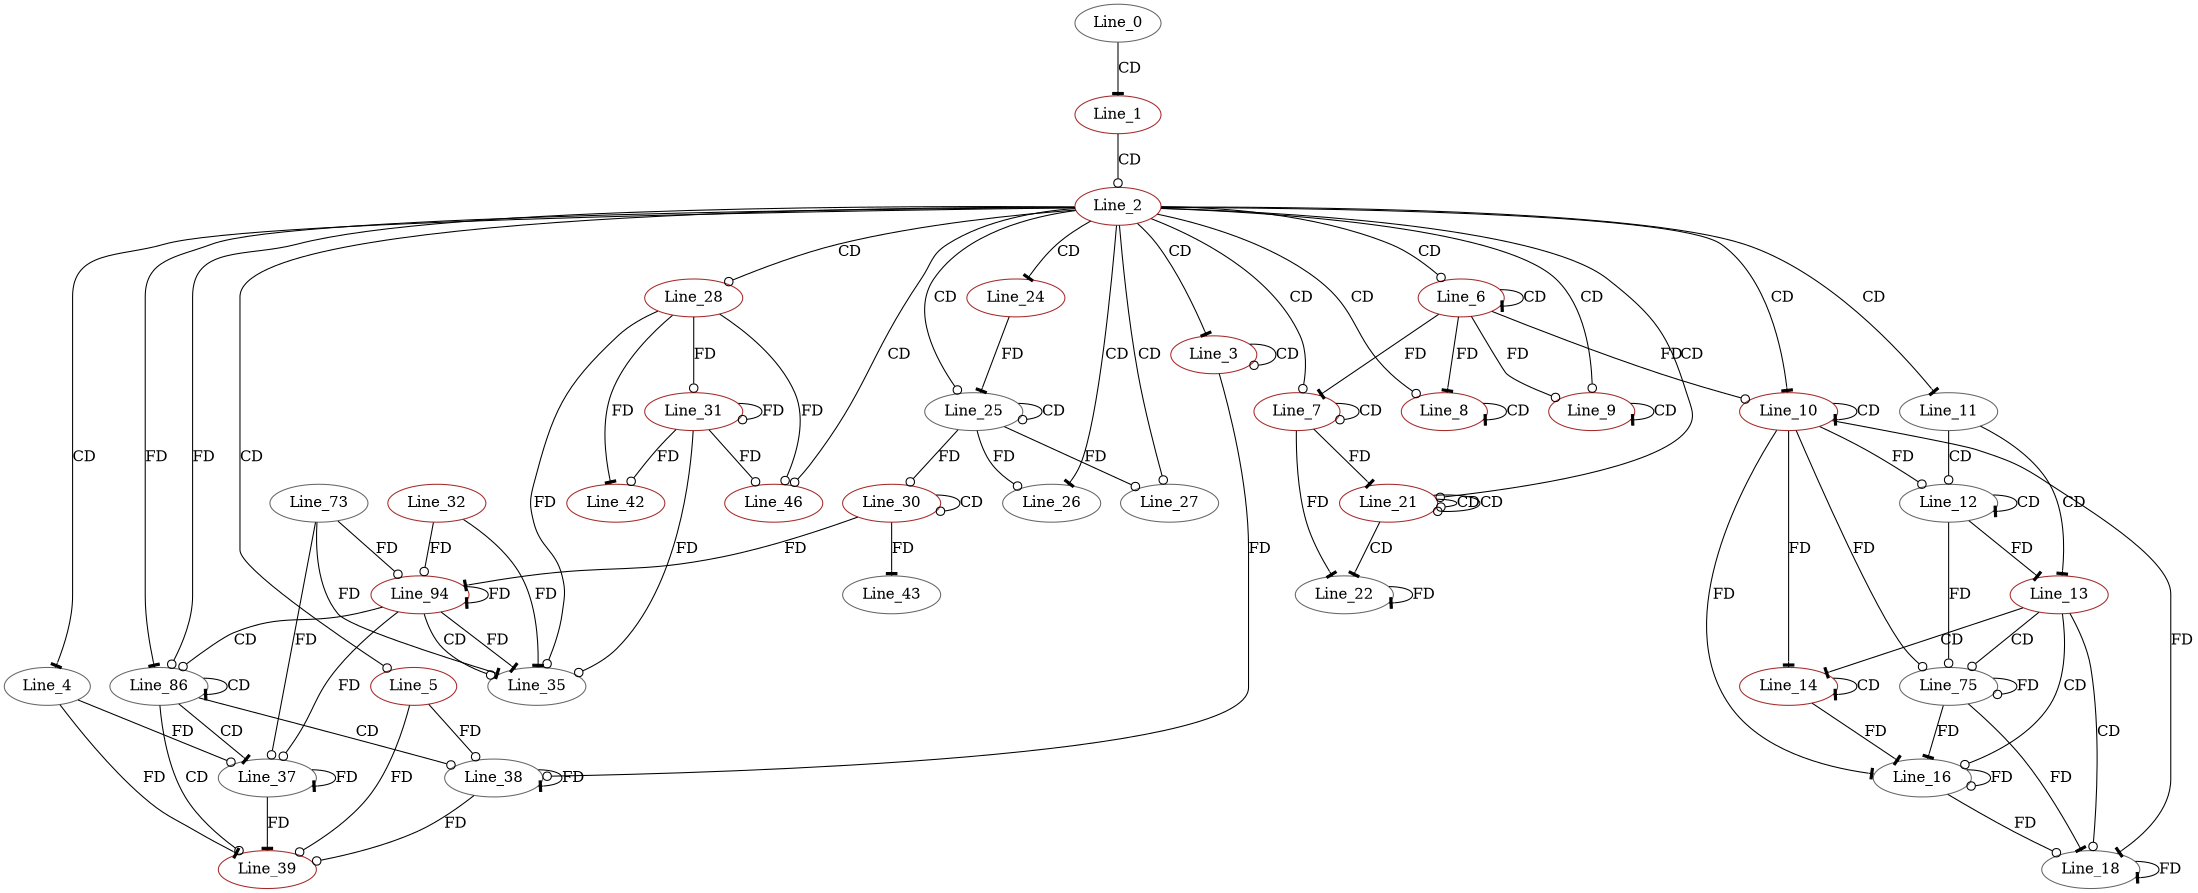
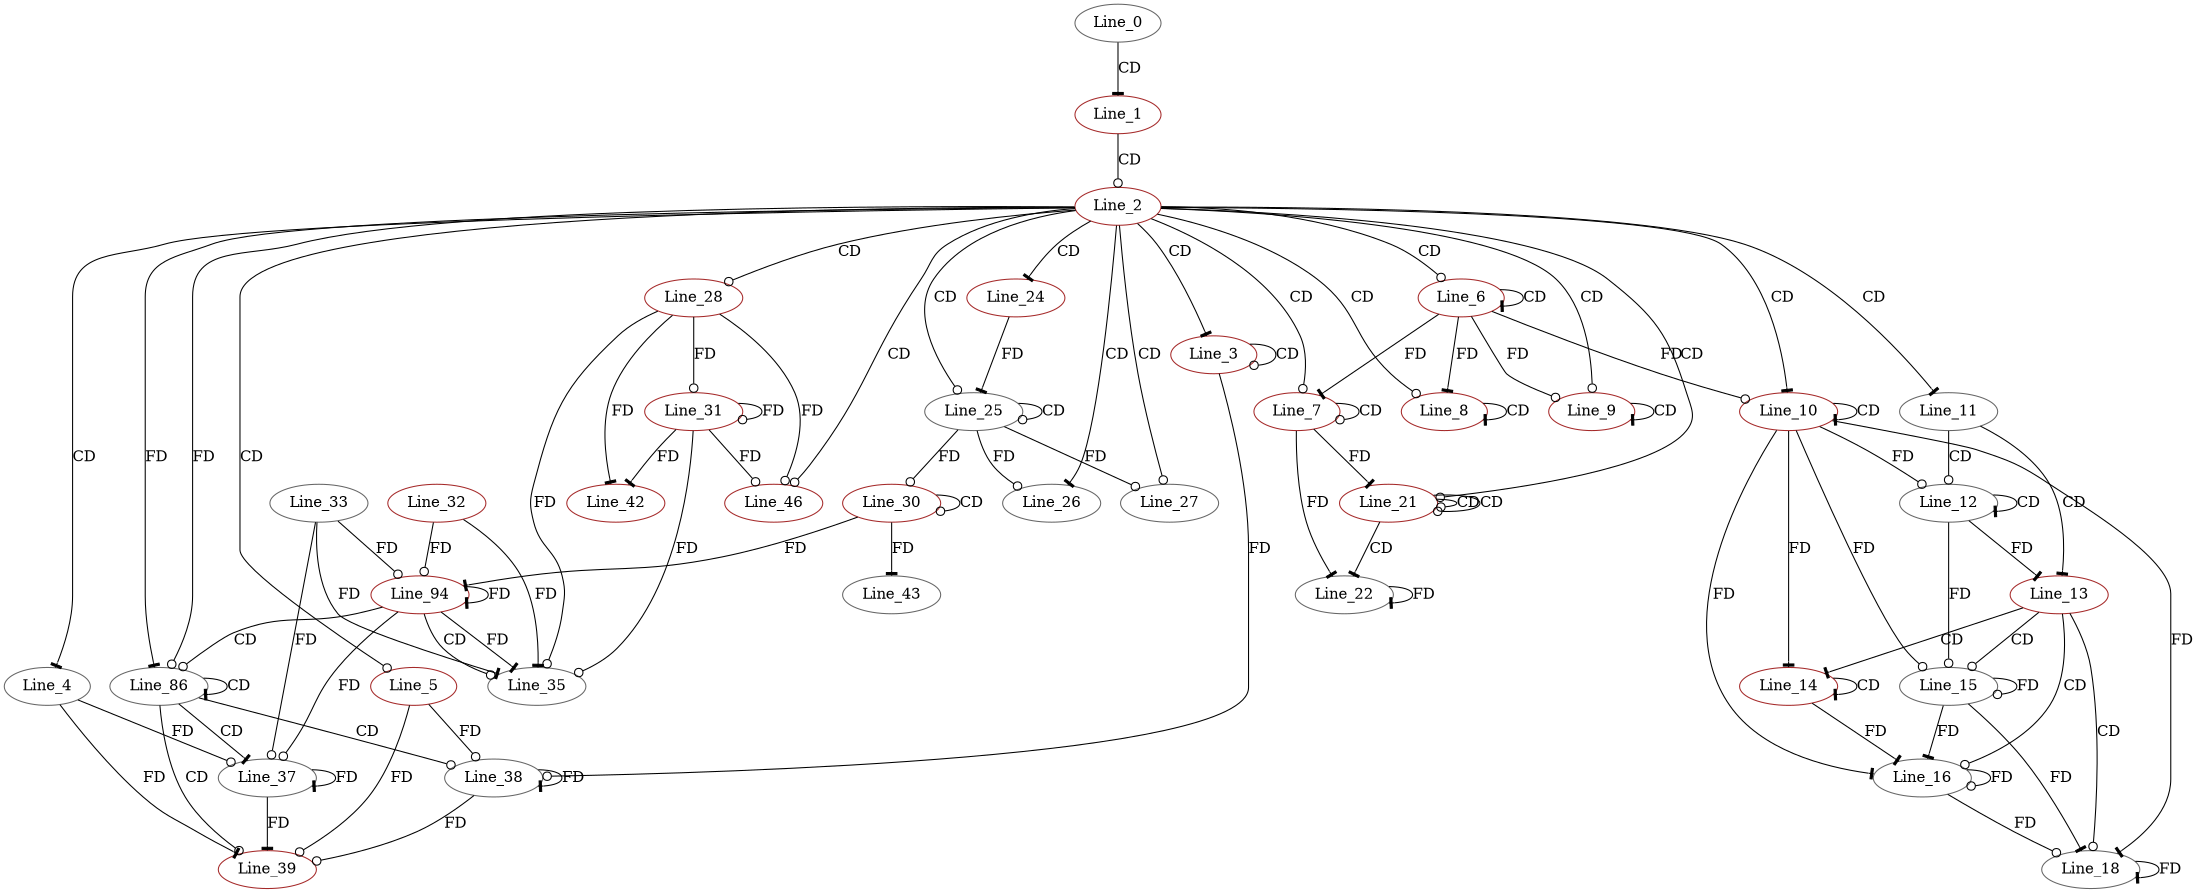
edge "Line_31" -> "Line_42": arrowhead odot -> tee
node "Line_73": label "Line_73" -> "Line_33"
node "Line_75": label "Line_75" -> "Line_15"
